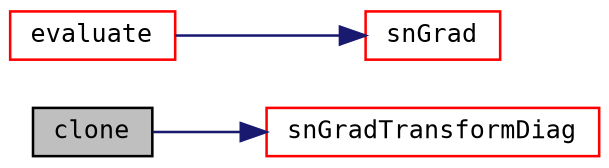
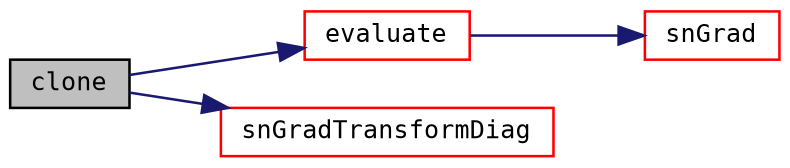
edge "clone" -> "evaluate": added
